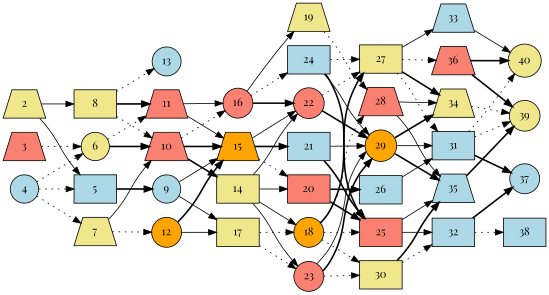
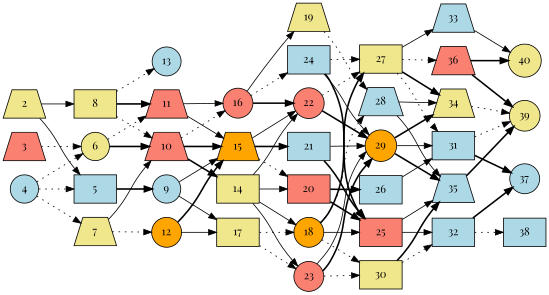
node "28": fillcolor salmon -> lightblue
edge "31" -> "40": removed
edge "18" -> "25": style dotted -> solid
